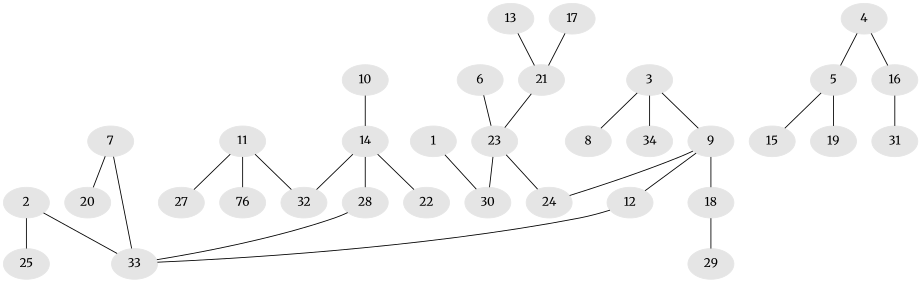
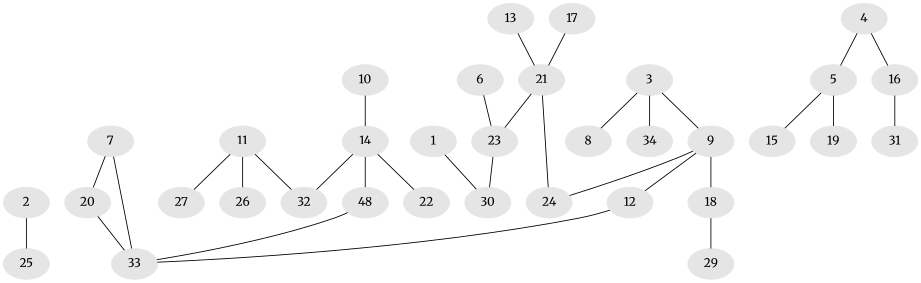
edge "23" -- "24": now "21" -- "24"
node "76": label "76" -> "26"
node "28": label "28" -> "48"
edge "2" -- "33": now "20" -- "33"
